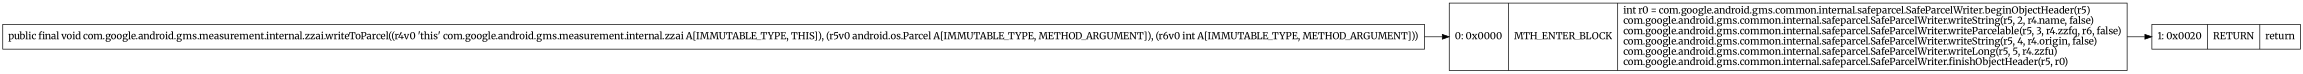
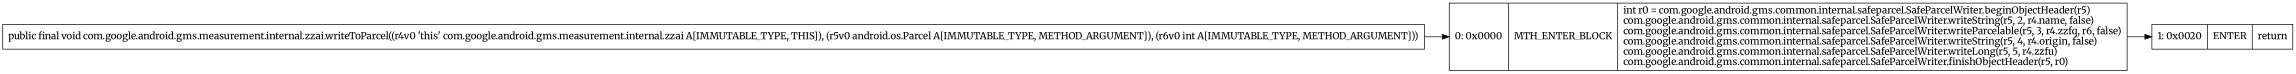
node "1: 0x0020": text "RETURN" -> "ENTER"
